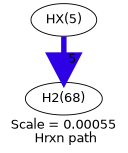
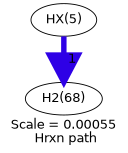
edge "HX(5)" -> "H2(68)": label " 5" -> " 1"
